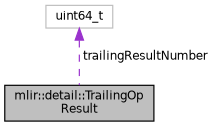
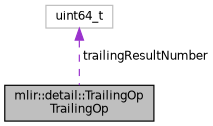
node "mlir::detail::TrailingOp Result": label "mlir::detail::TrailingOp Result" -> "mlir::detail::TrailingOp TrailingOp"
